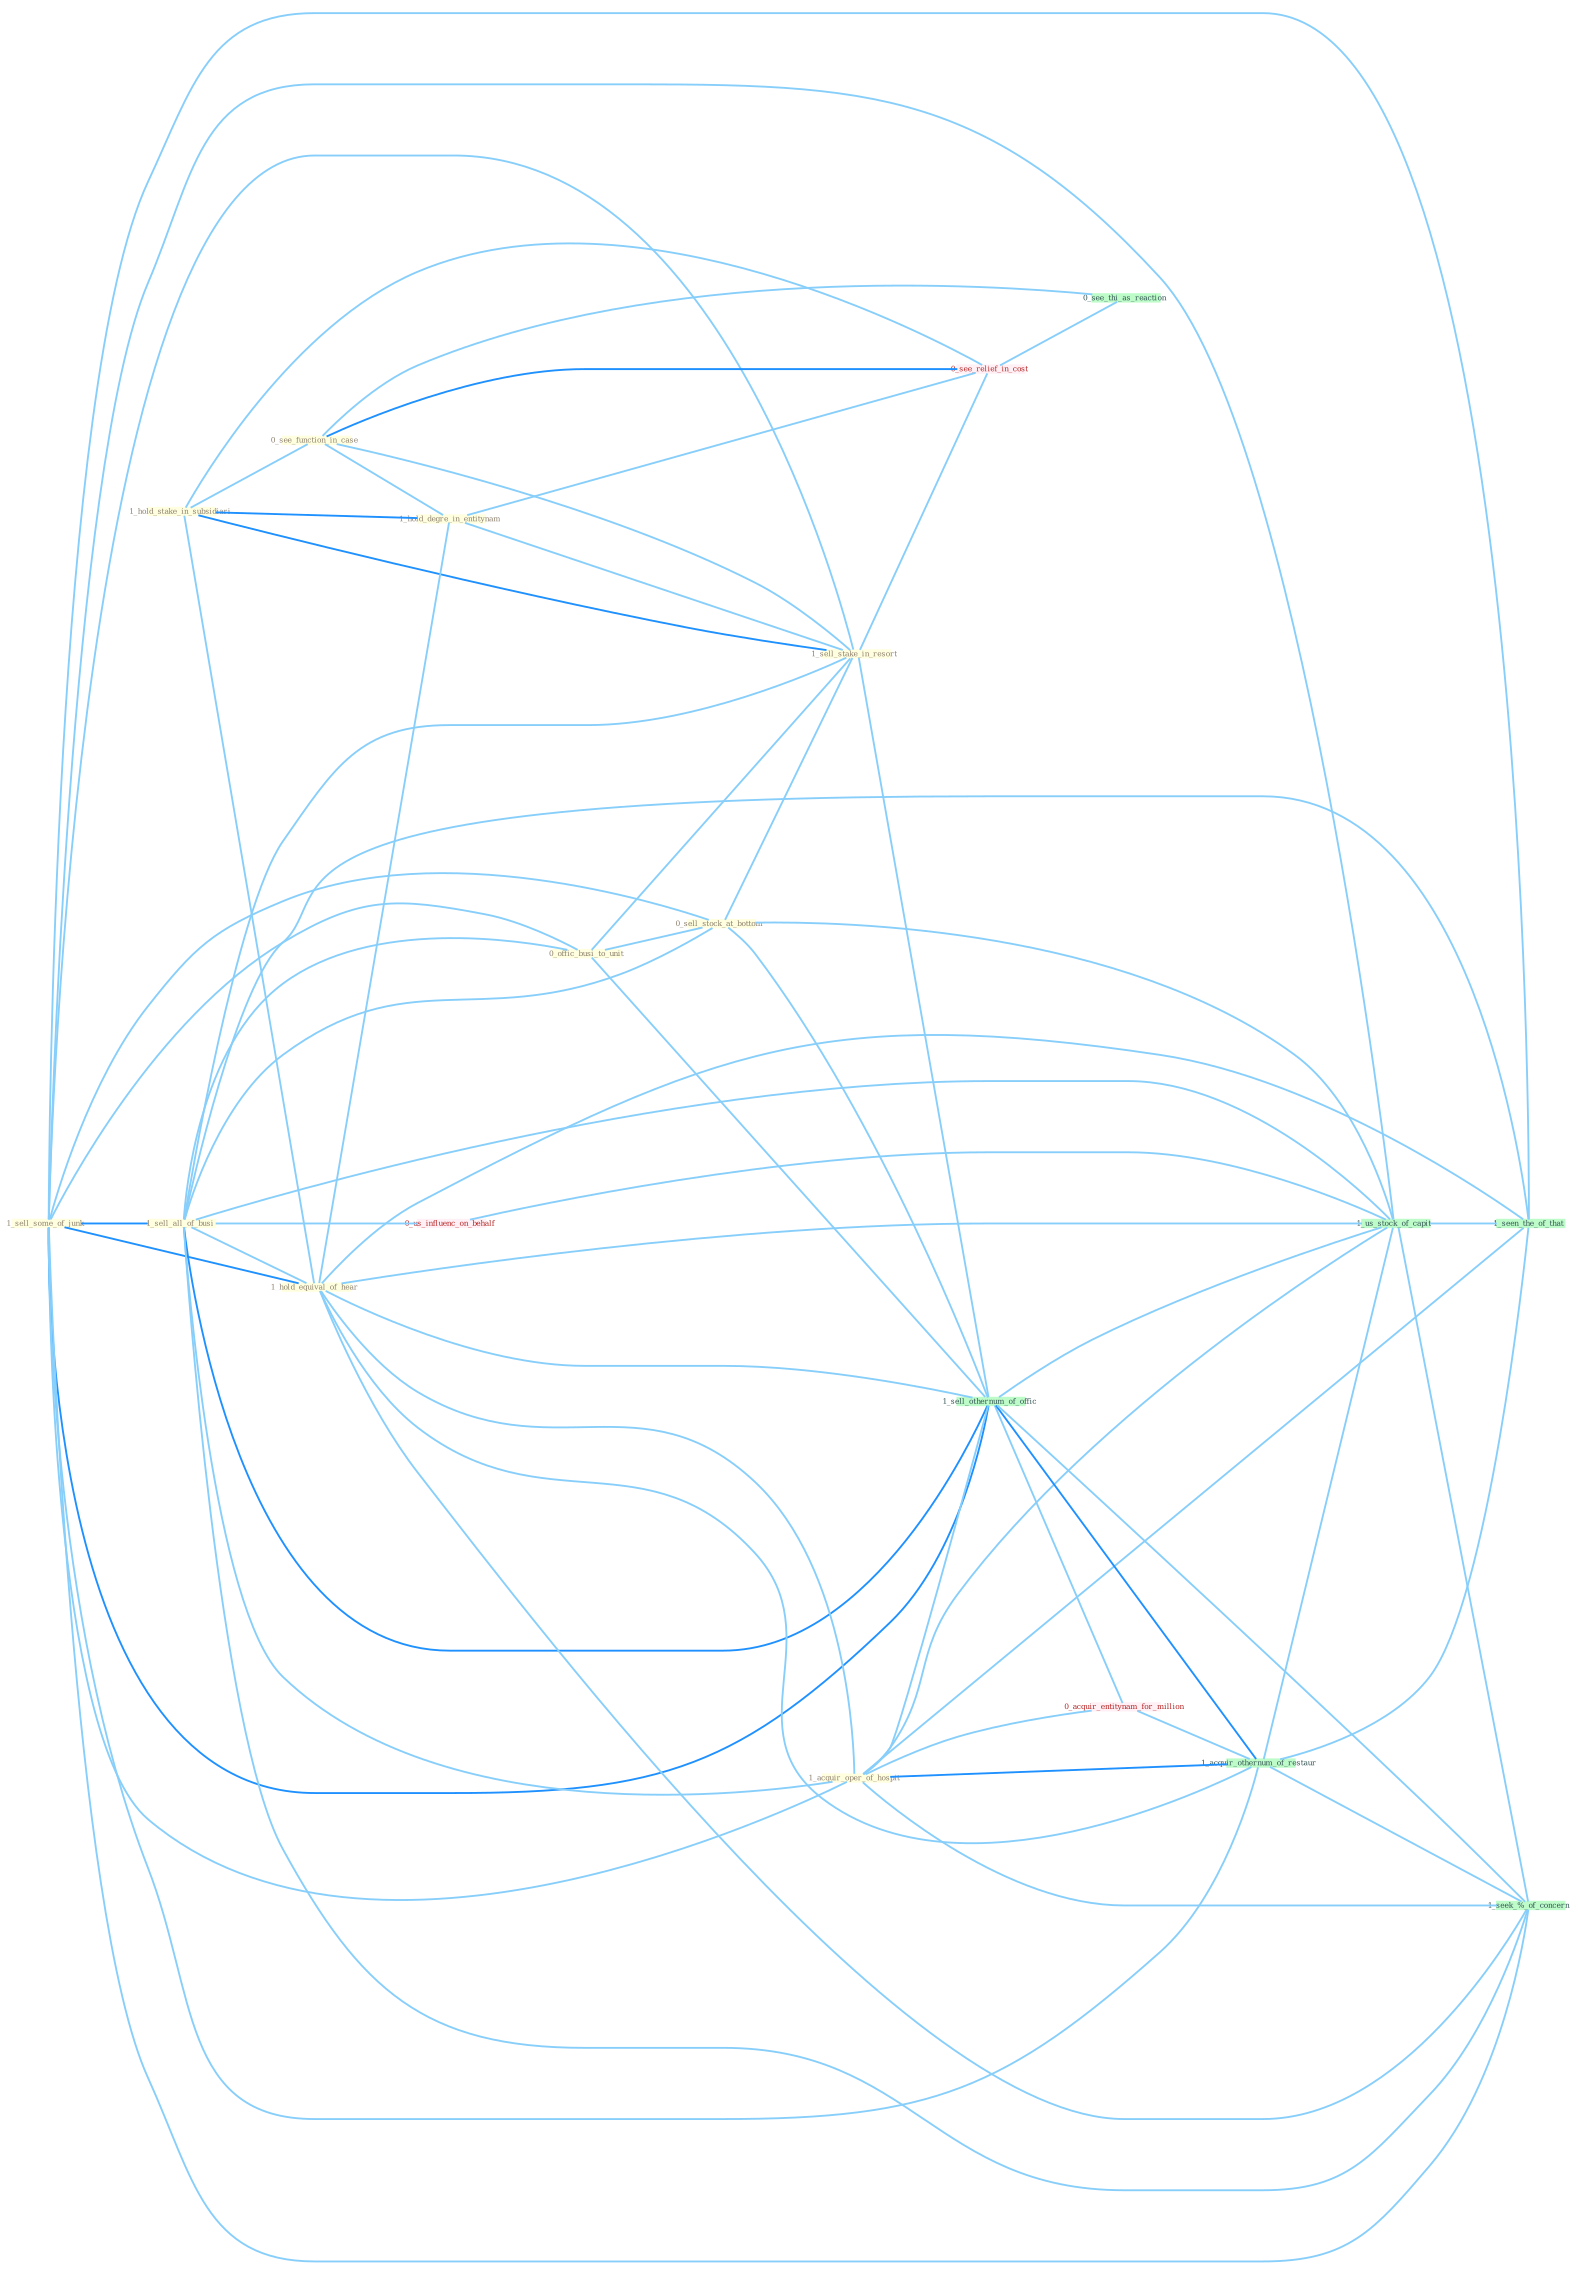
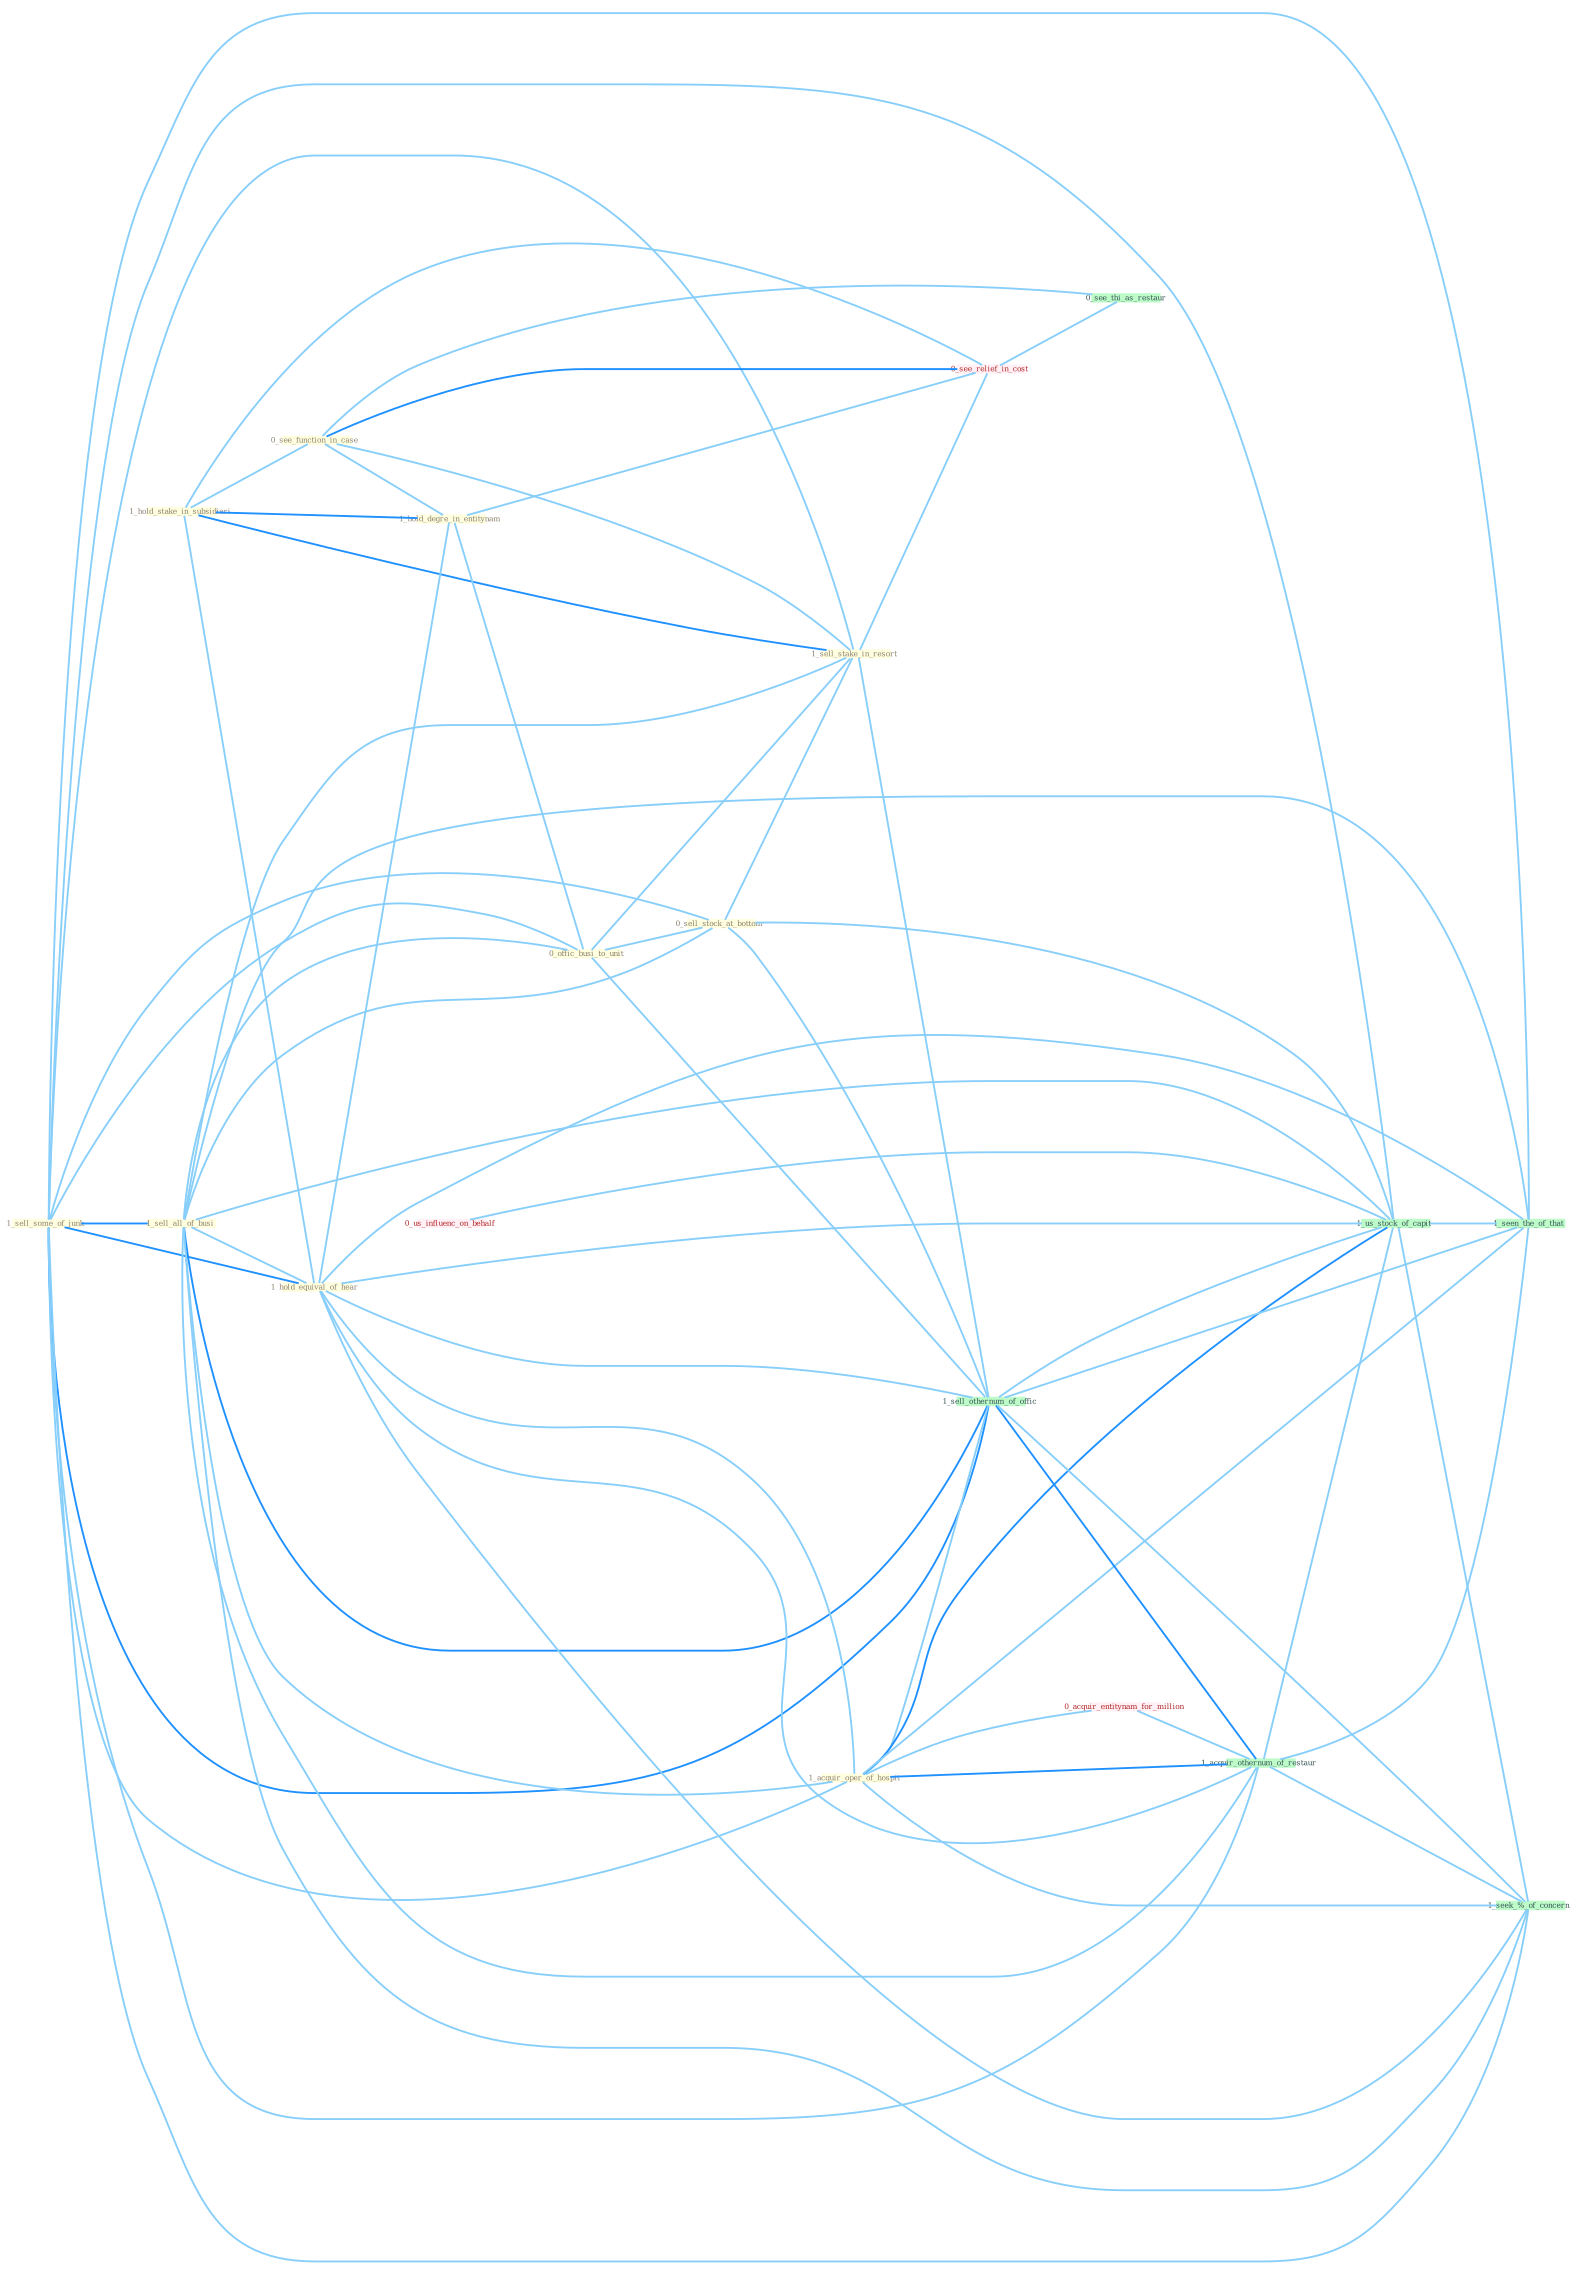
node "0_see_thi_as_reaction": label "0_see_thi_as_reaction" -> "0_see_thi_as_restaur"
edge "1_hold_degre_in_entitynam" -- "1_sell_stake_in_resort": now "1_hold_degre_in_entitynam" -- "0_offic_busi_to_unit"
edge "1_sell_all_of_busi" -- "0_us_influenc_on_behalf": now "1_sell_all_of_busi" -- "1_acquir_othernum_of_restaur"
edge "1_us_stock_of_capit" -- "1_acquir_oper_of_hospit": color #87cefa -> #1e90ff
edge "1_sell_othernum_of_offic" -- "0_acquir_entitynam_for_million": now "1_sell_othernum_of_offic" -- "1_seen_the_of_that"
